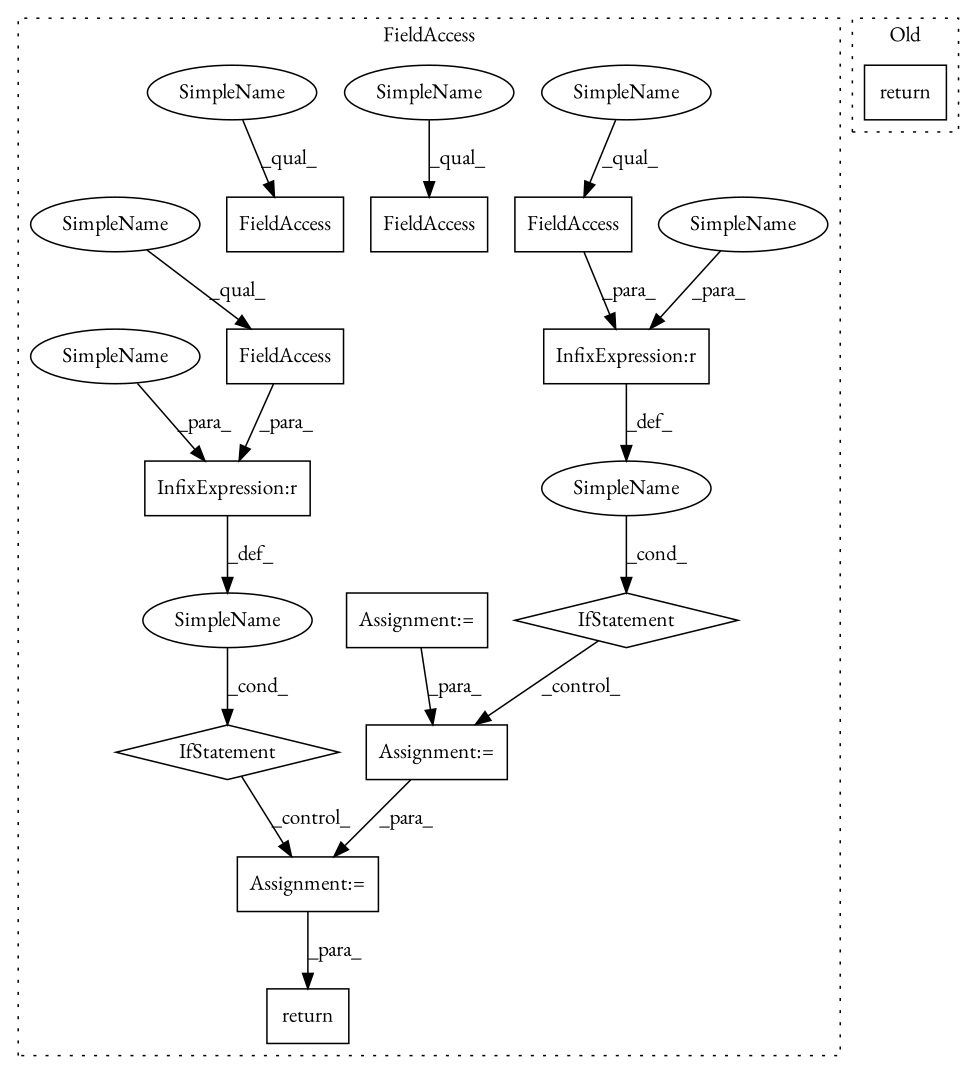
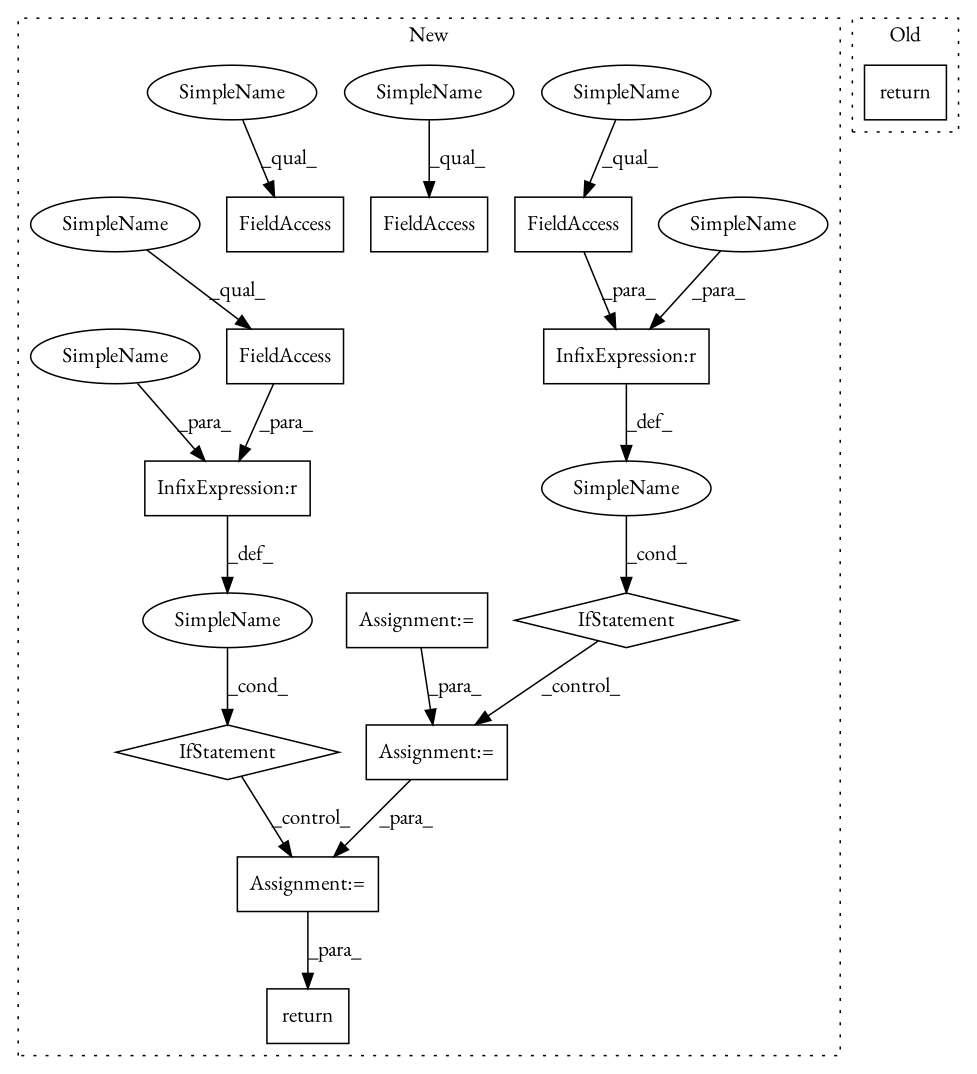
cluster "FieldAccess": label "FieldAccess" -> "New"
